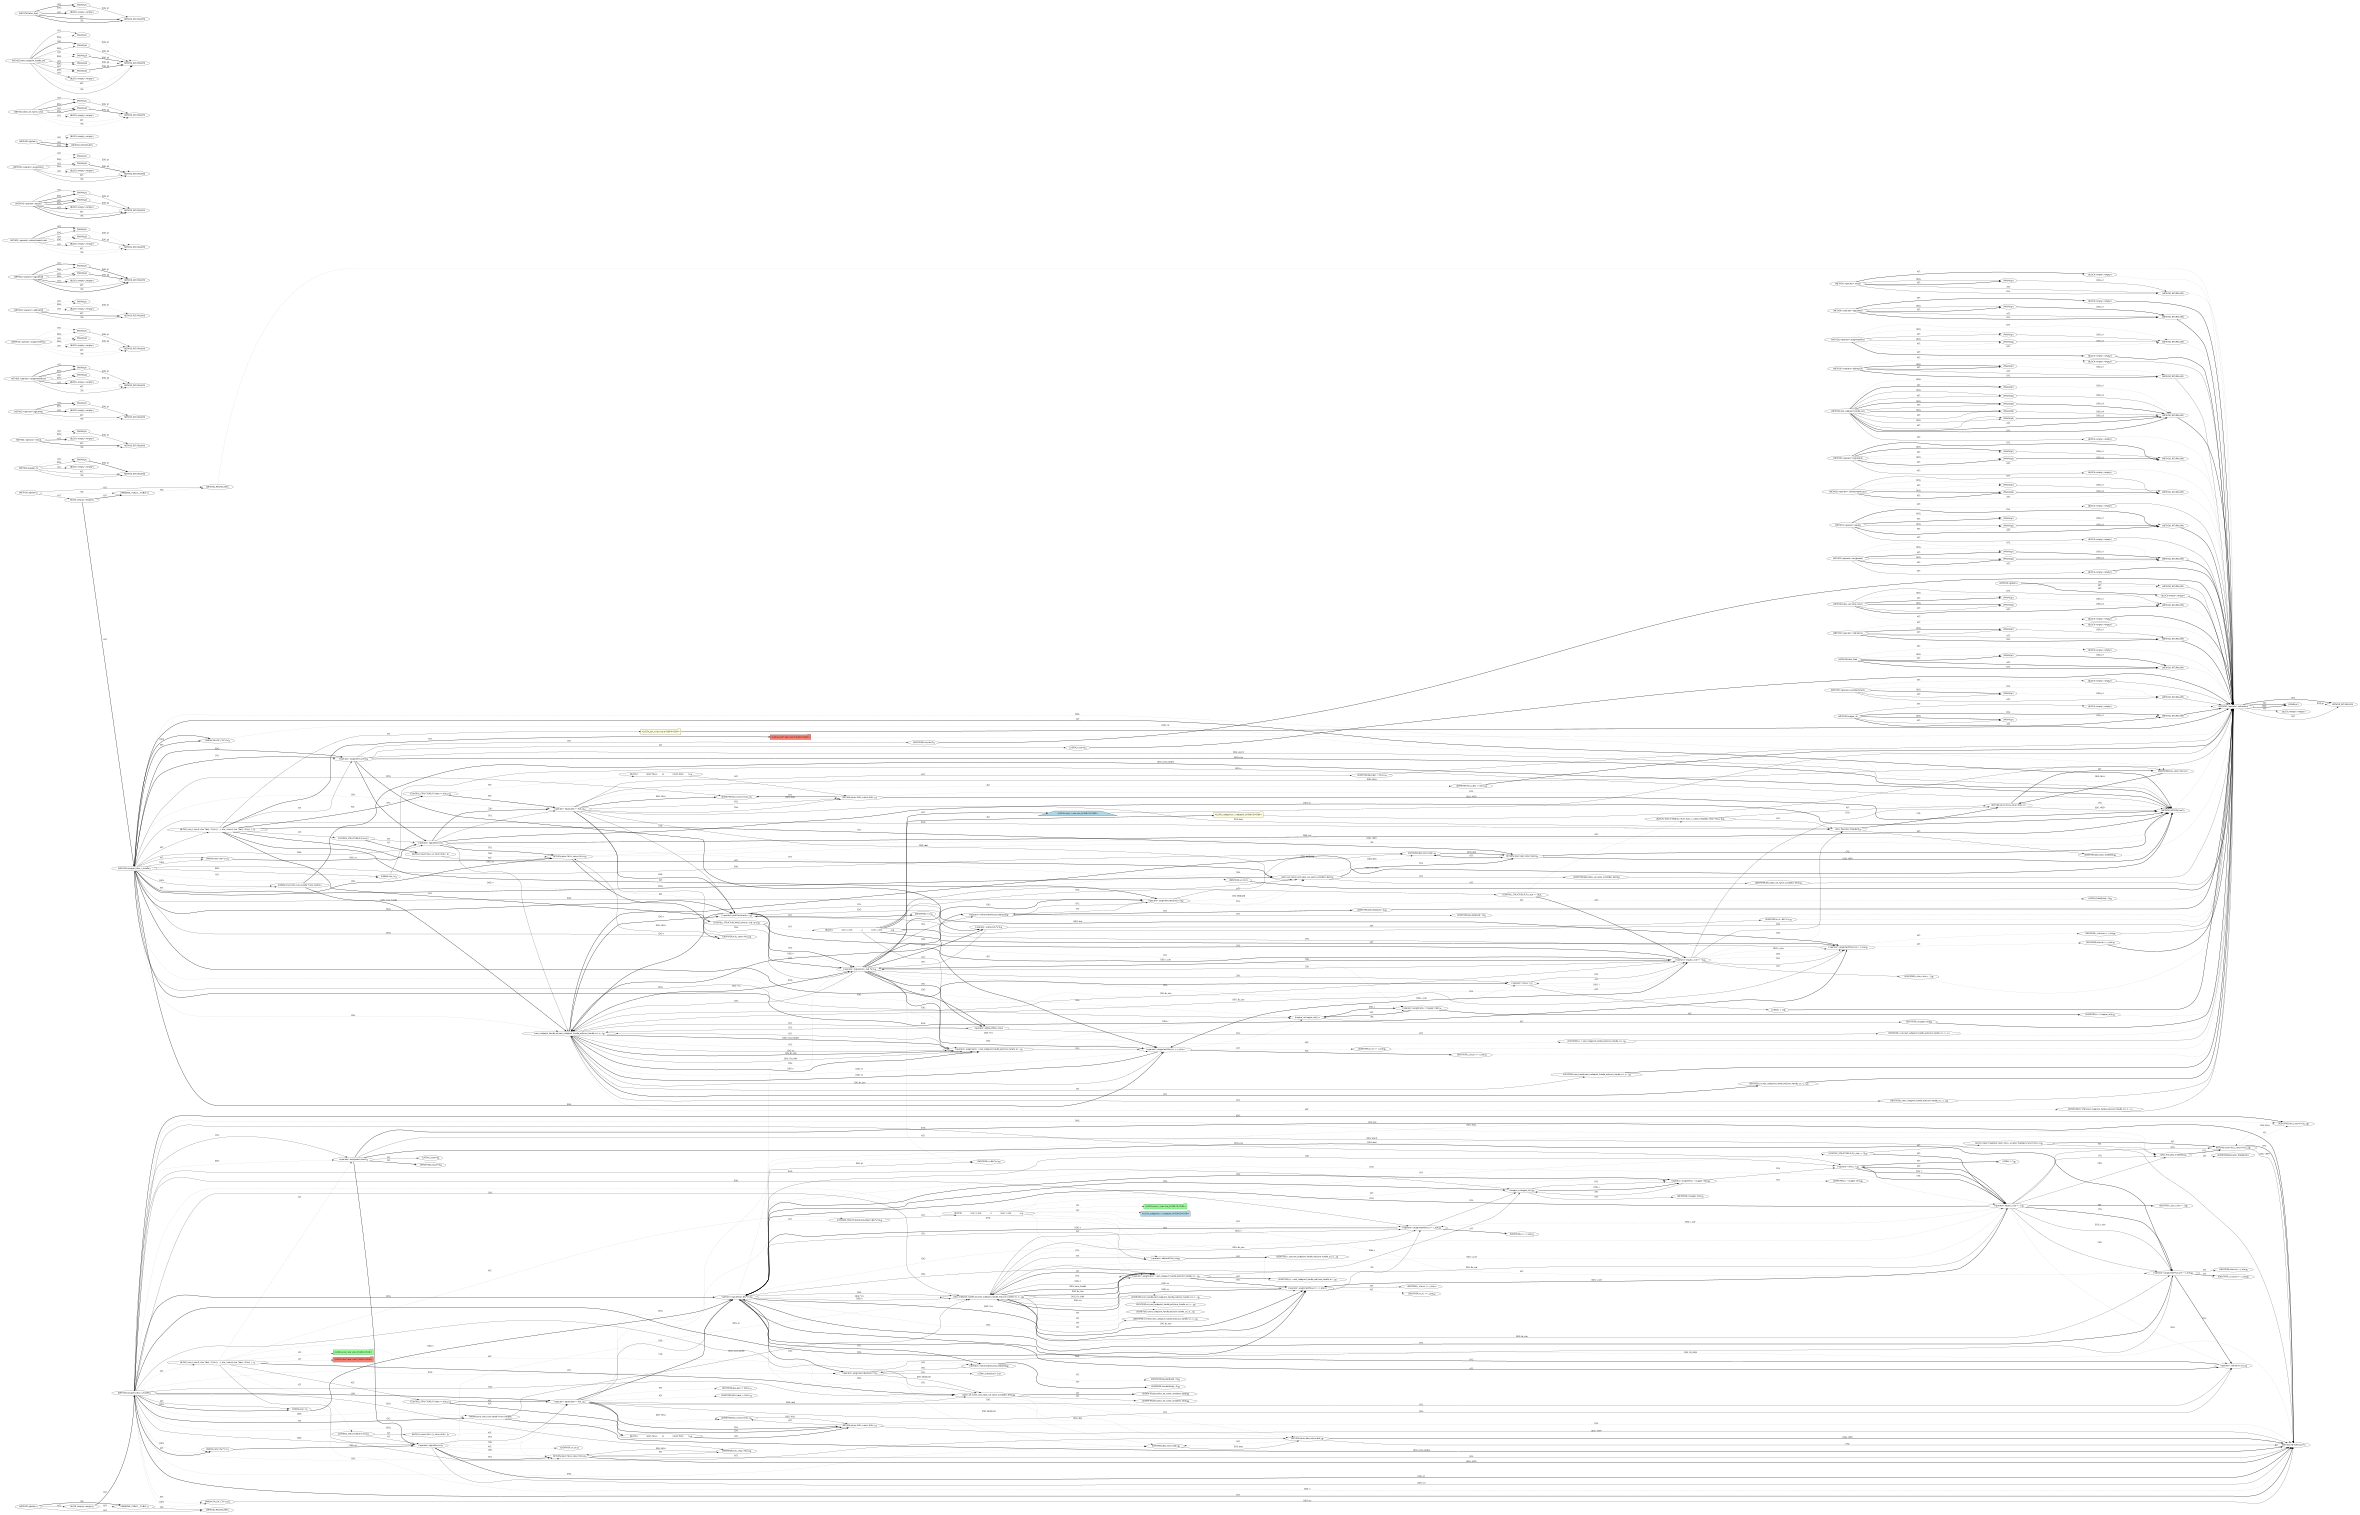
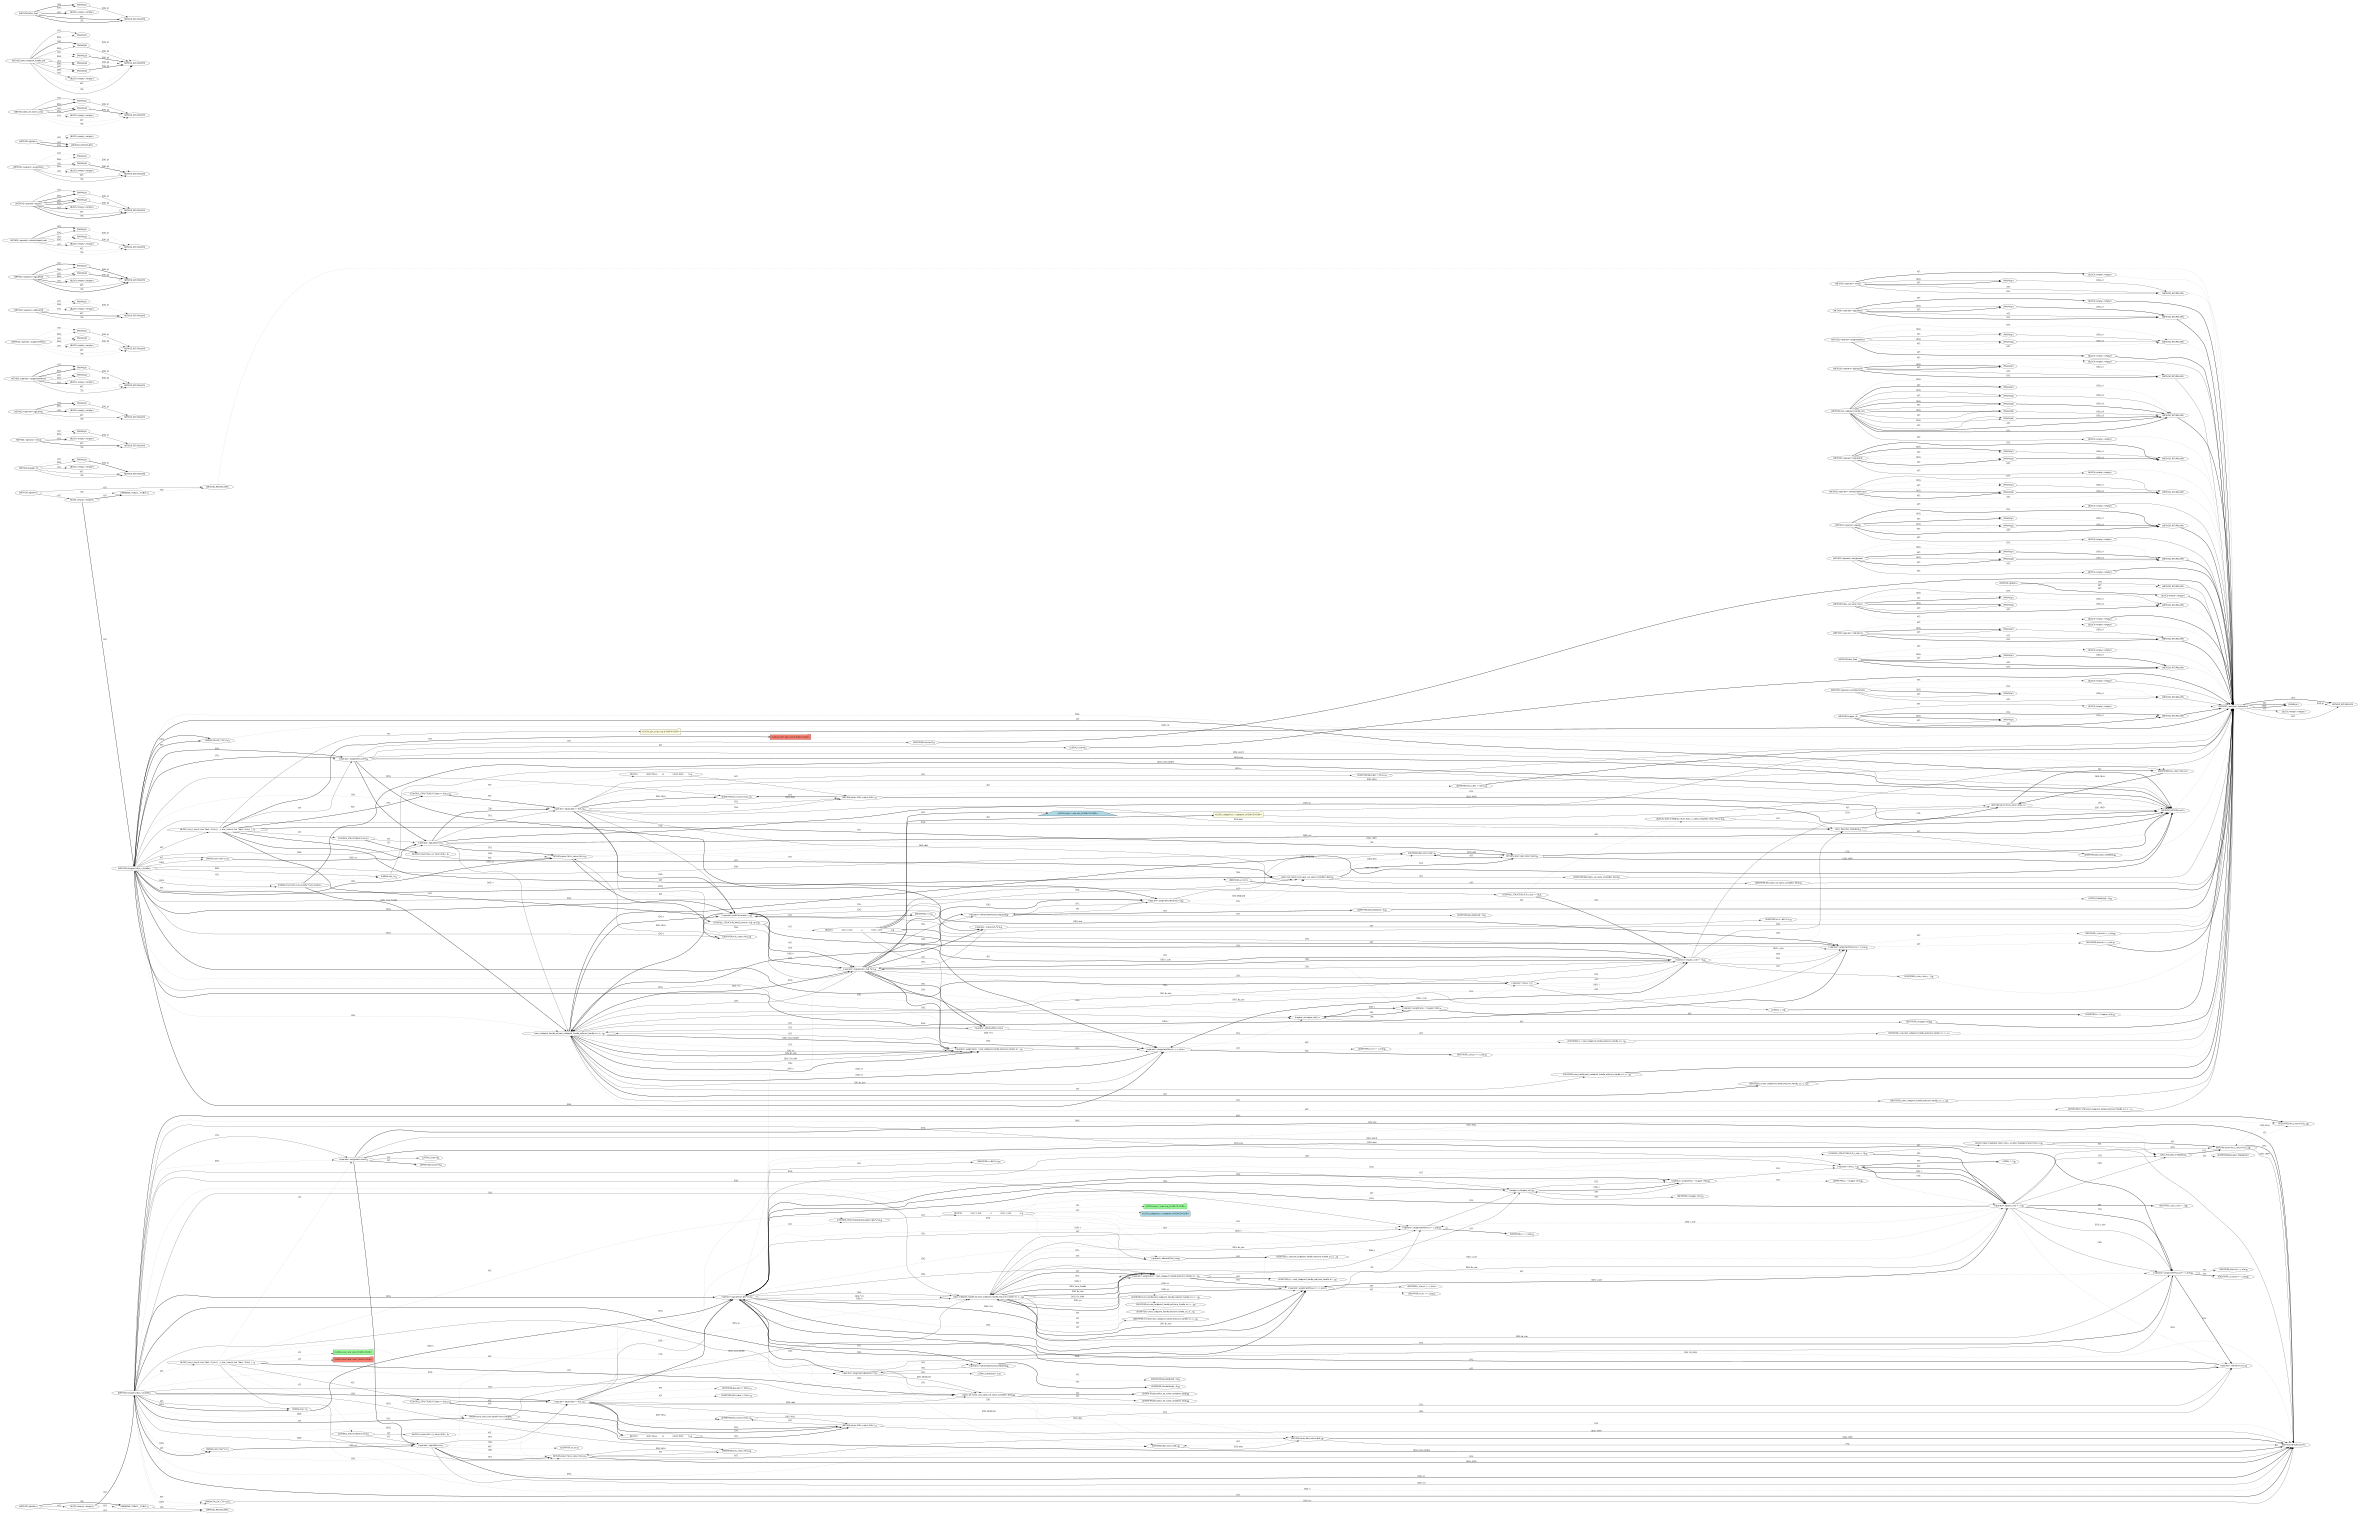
edge "(<operator>.logicalAnd,n-- && *src)" -> "(IDENTIFIER,n,n && *src)": now "(<operator>.logicalAnd,n-- && *src)" -> "(<operator>.postDecrement,n--)"
edge "(<operator>.logicalAnd,n && *src)" -> "(IDENTIFIER,n,n && *src)": label "DDG: p1" -> "AST: "
edge "(CONTROL_STRUCTURE,WHILE,while (n && *src))" -> "(<operator>.logicalAnd,n && *src)": reversed
edge "(<operator>.assignmentMinus,n -= c_size)" -> "(<operator>.logicalAnd,n && *src)": style bold -> dotted
